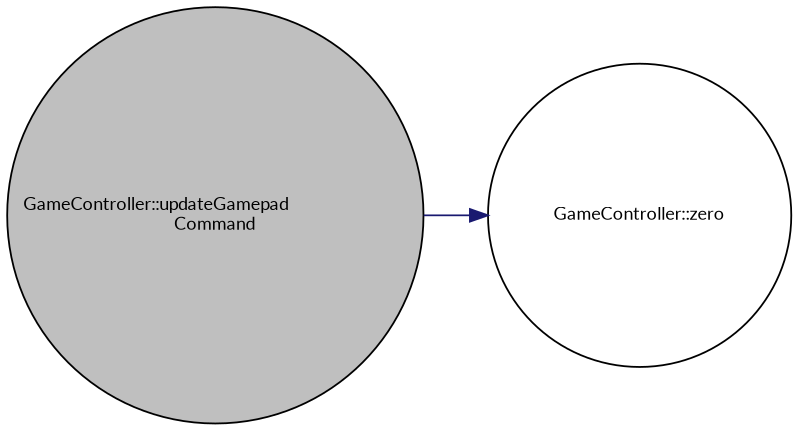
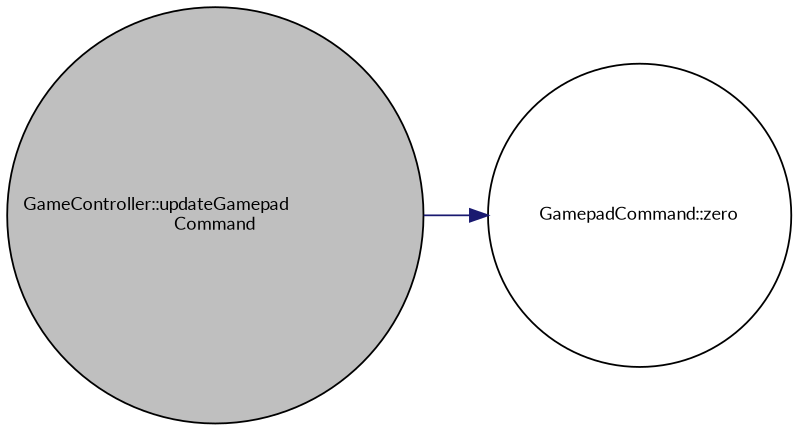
node "GameController::zero": label "GameController::zero" -> "GamepadCommand::zero"
